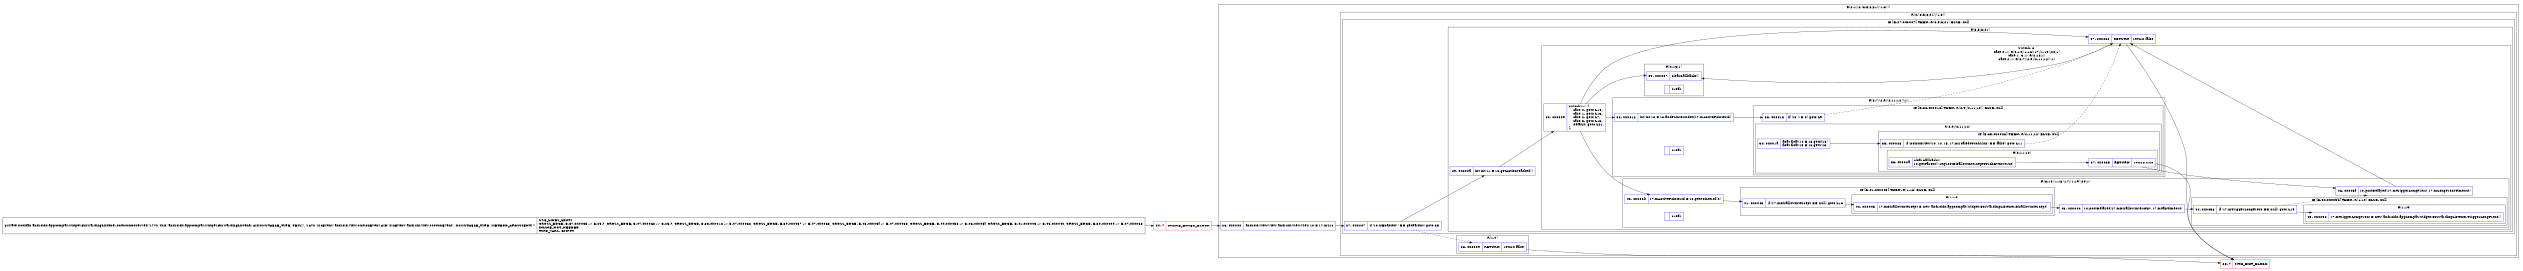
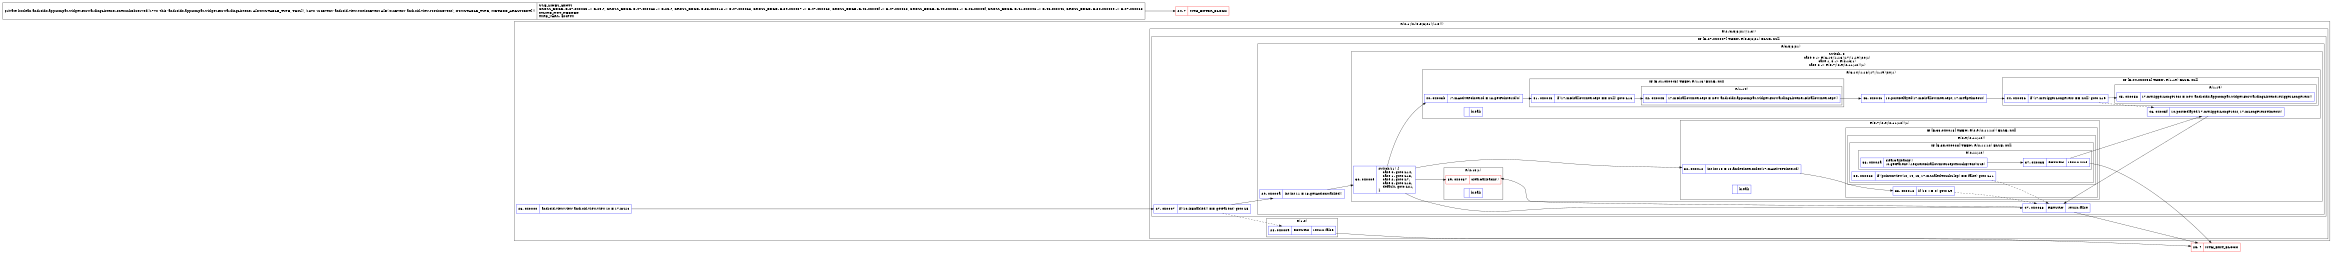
node "39: 0x0037": color blue -> red
node "34: 0x001a": removed
node "24: ?": text "INLINE_ENTER_BLOCK" -> "MTH_ENTER_BLOCK"
edge "24: ?" -> "26: 0x0000": removed
